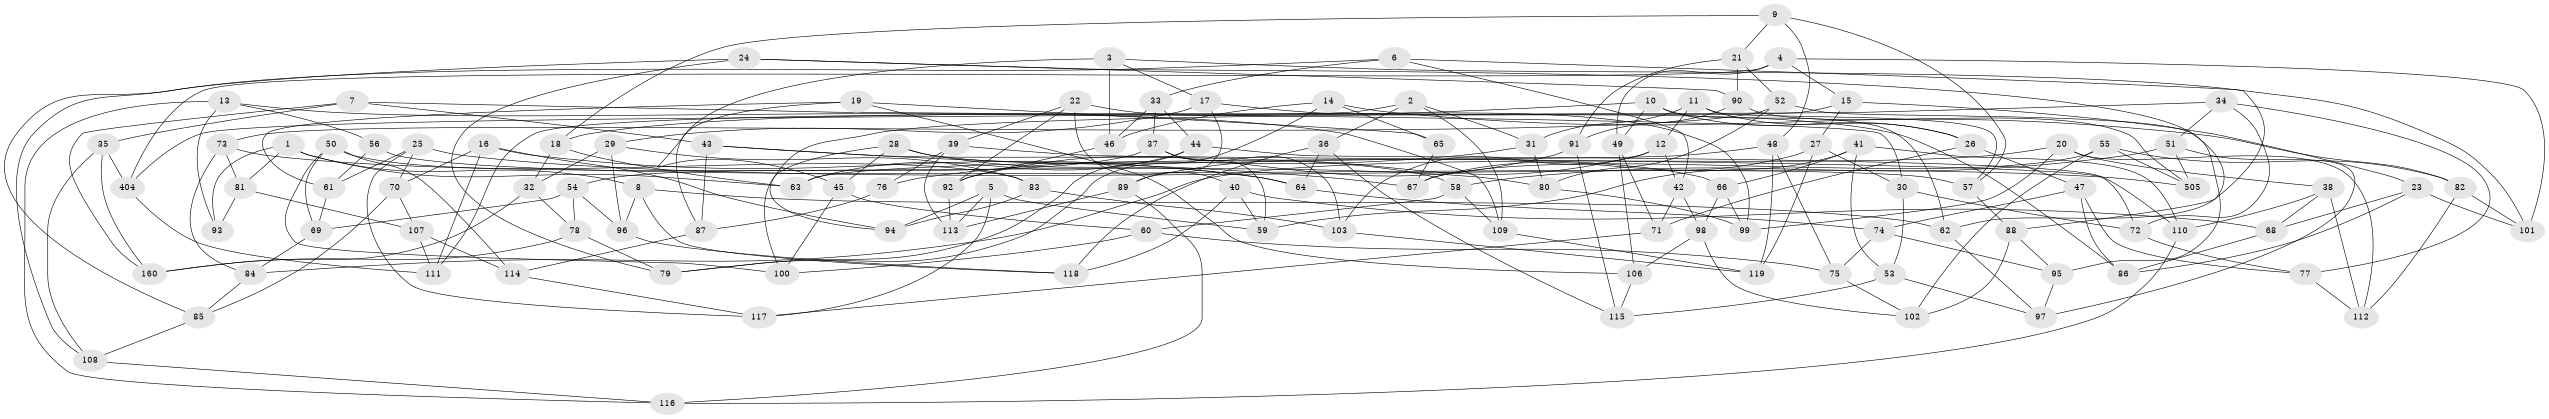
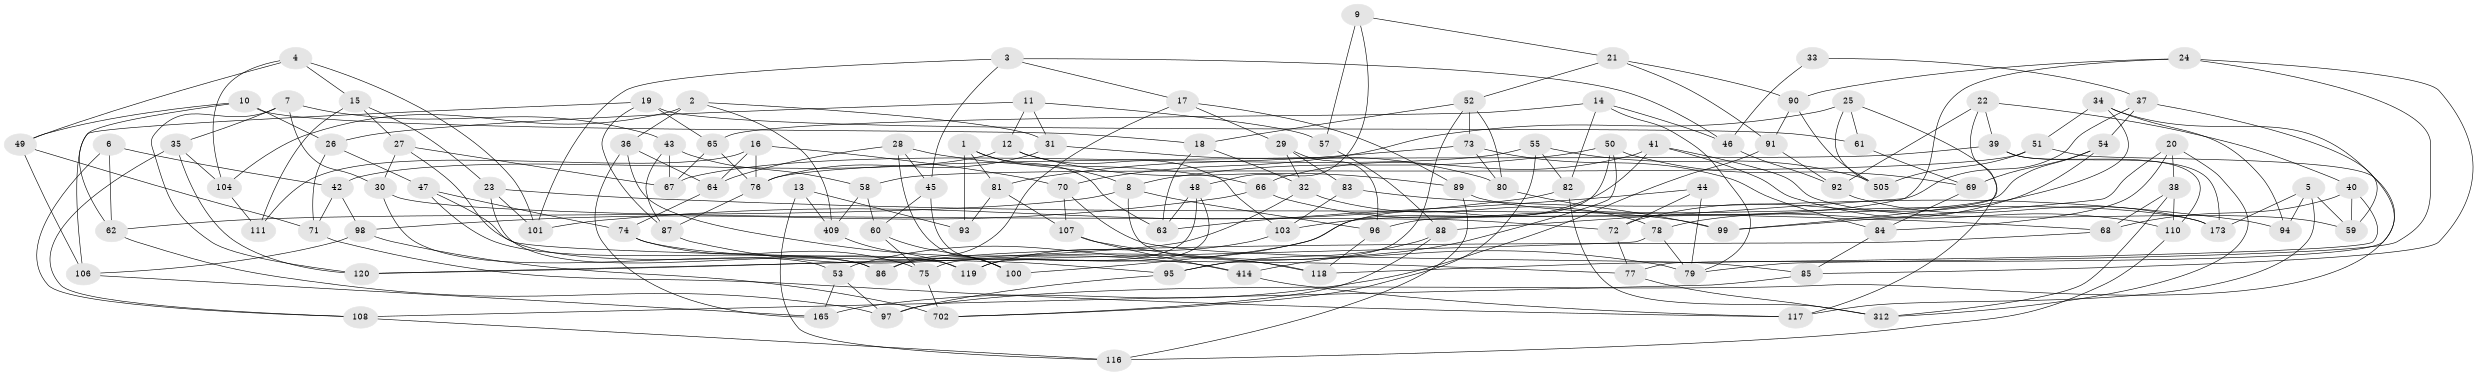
edge "9" -- "18": now "52" -- "18"
edge "6" -- "33": removed
edge "33" -- "44": removed
node "56": removed
edge "65" -- "76": added
edge "50" -- "83": now "50" -- "8"
edge "16" -- "94": now "16" -- "76"
node "404": label "404" -> "104"
node "113": label "113" -> "173"
node "109": label "109" -> "409"
edge "107" -- "111": now "107" -- "79"
node "160": label "160" -> "120"
node "114": label "114" -> "414"
node "115": label "115" -> "165"
node "102": label "102" -> "702"
node "112": label "112" -> "312"
